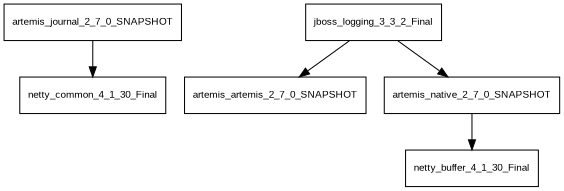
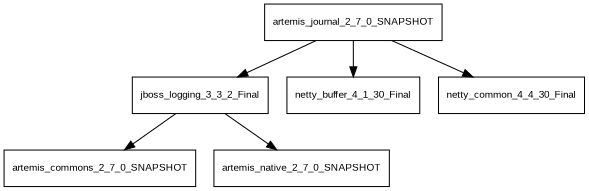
edge "artemis_journal_2_7_0_SNAPSHOT" -> "jboss_logging_3_3_2_Final": added
node "netty_common_4_1_30_Final": label "netty_common_4_1_30_Final" -> "netty_common_4_4_30_Final"
node "artemis_artemis_2_7_0_SNAPSHOT": label "artemis_artemis_2_7_0_SNAPSHOT" -> "artemis_commons_2_7_0_SNAPSHOT"
edge "artemis_native_2_7_0_SNAPSHOT" -> "netty_buffer_4_1_30_Final": now "artemis_journal_2_7_0_SNAPSHOT" -> "netty_buffer_4_1_30_Final"
